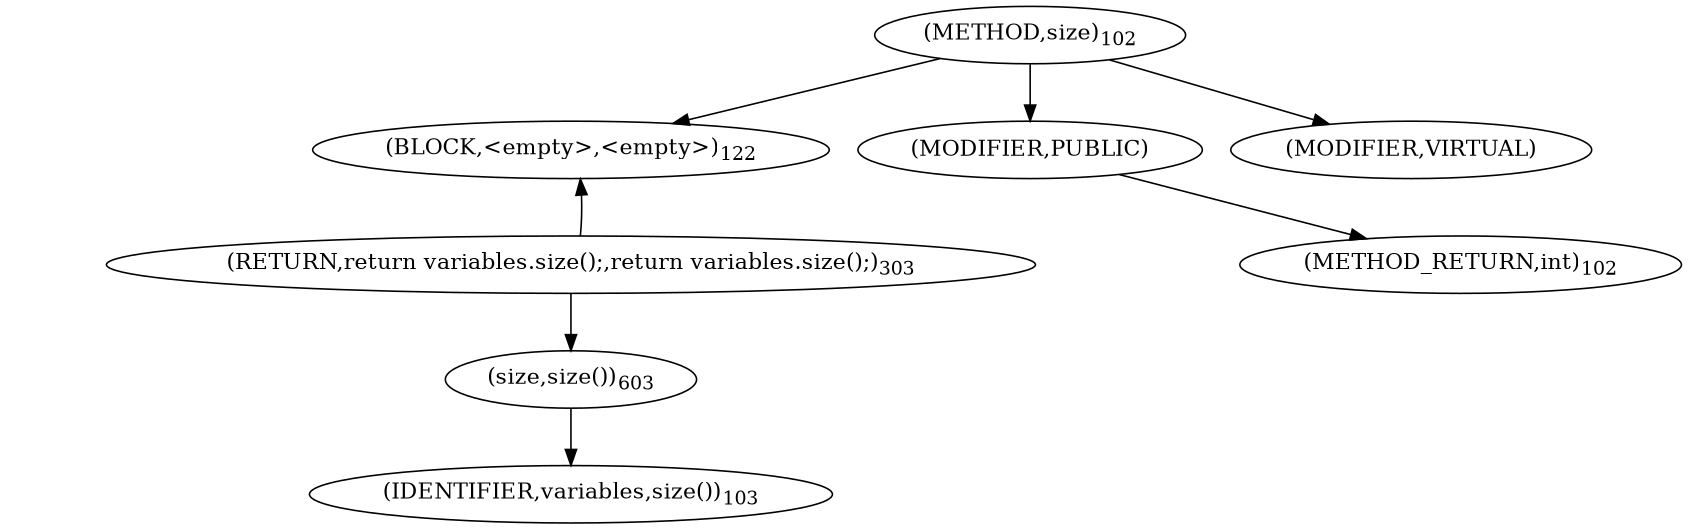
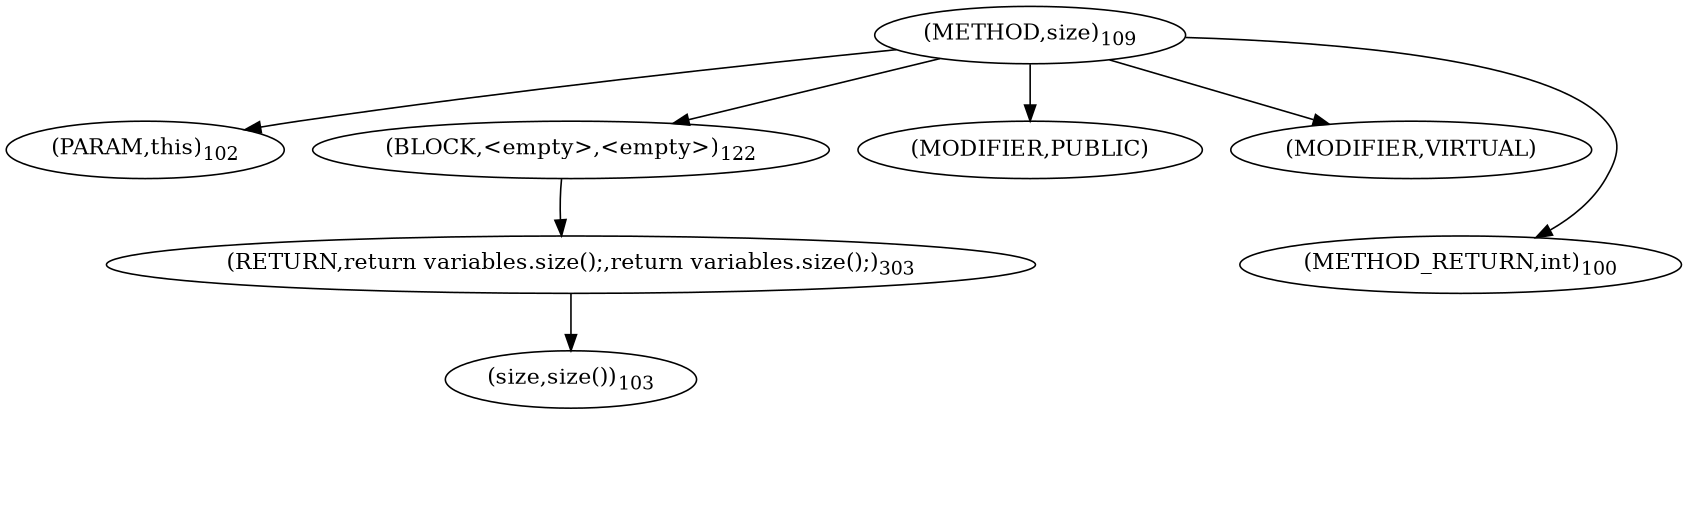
node "(METHOD,size)": text "102" -> "109"
node "(PARAM,this)": added
edge "(MODIFIER,PUBLIC)" -> "(METHOD_RETURN,int)": now "(METHOD,size)" -> "(METHOD_RETURN,int)"
edge "(RETURN,return variables.size();,return variables.size();)" -> "(BLOCK,<empty>,<empty>)": reversed
node "(METHOD_RETURN,int)": text "102" -> "100"
node "(size,size())": text "603" -> "103"
node "(IDENTIFIER,variables,size())": removed
